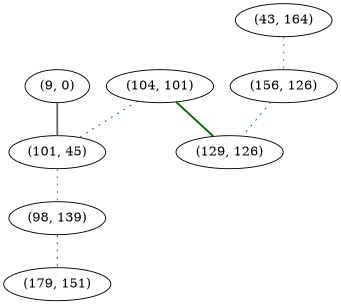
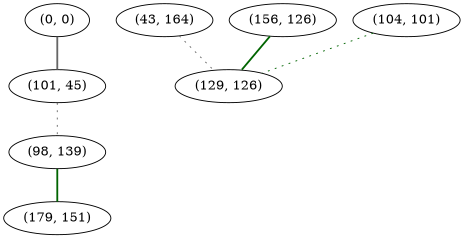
edge "(43, 164)" -- "(156, 126)": now "(43, 164)" -- "(129, 126)"
node "(9, 0)": label "(9, 0)" -> "(0, 0)"
edge "(104, 101)" -- "(101, 45)": removed
edge "(104, 101)" -- "(129, 126)": style bold -> dotted
edge "(156, 126)" -- "(129, 126)": style dotted -> bold
edge "(98, 139)" -- "(179, 151)": style dotted -> bold
